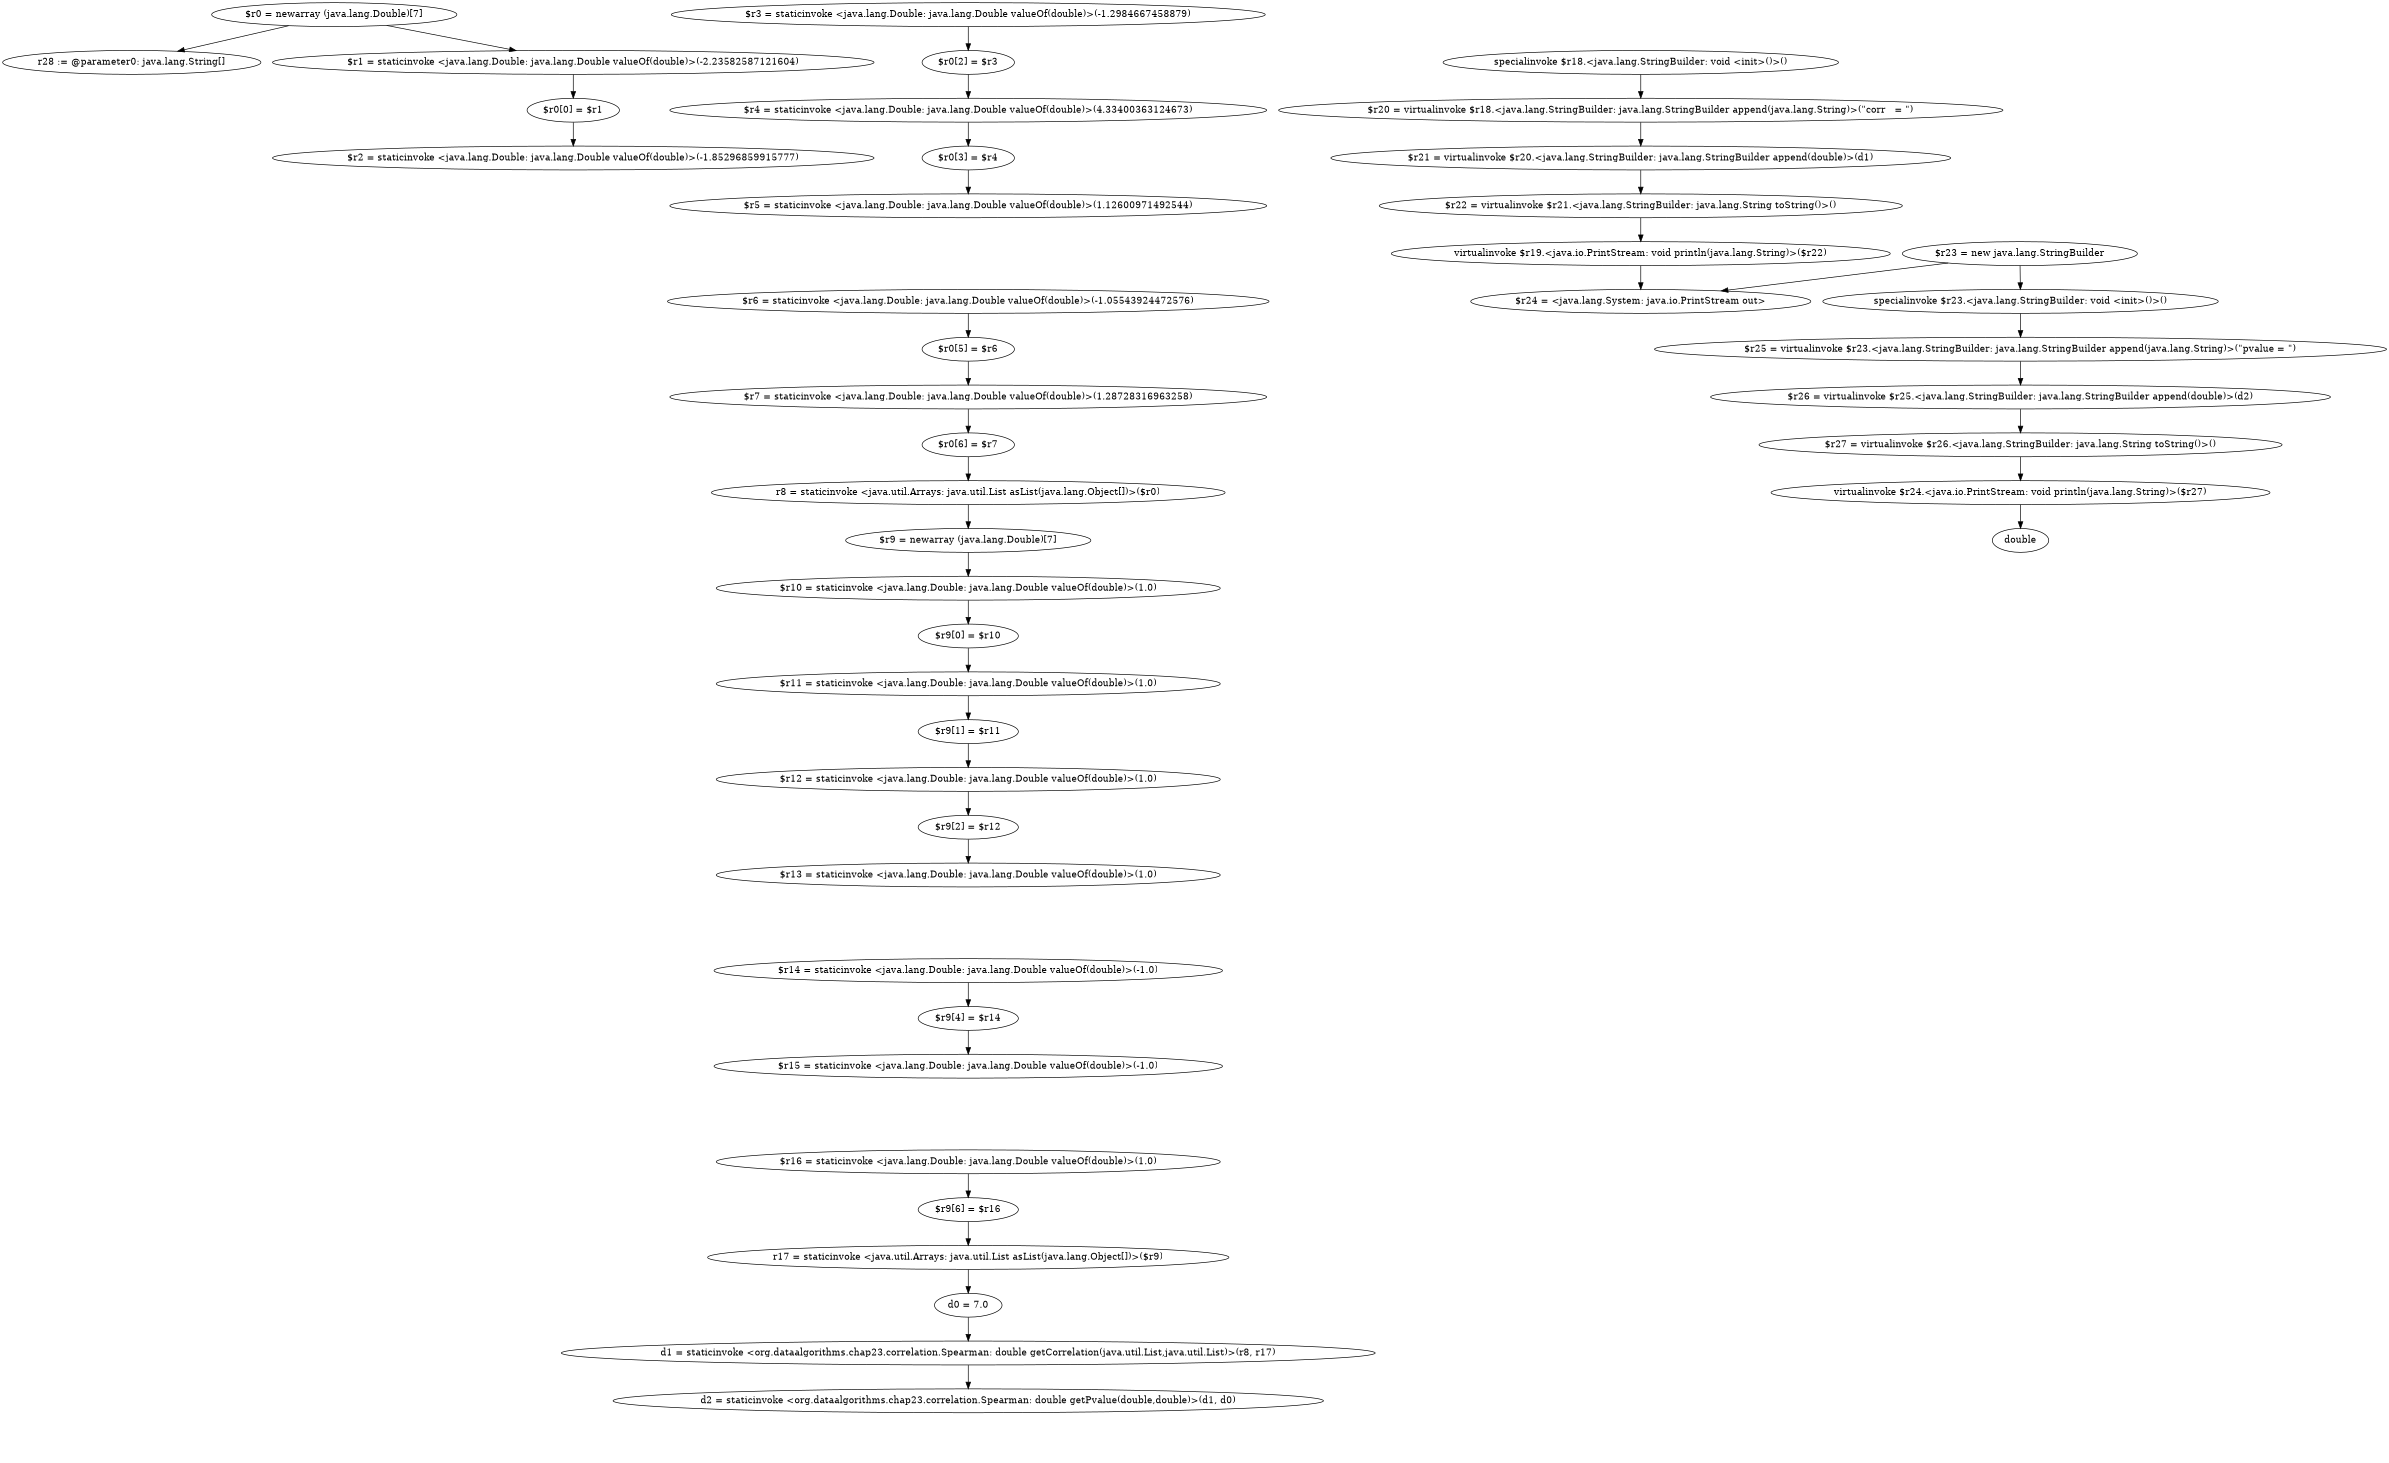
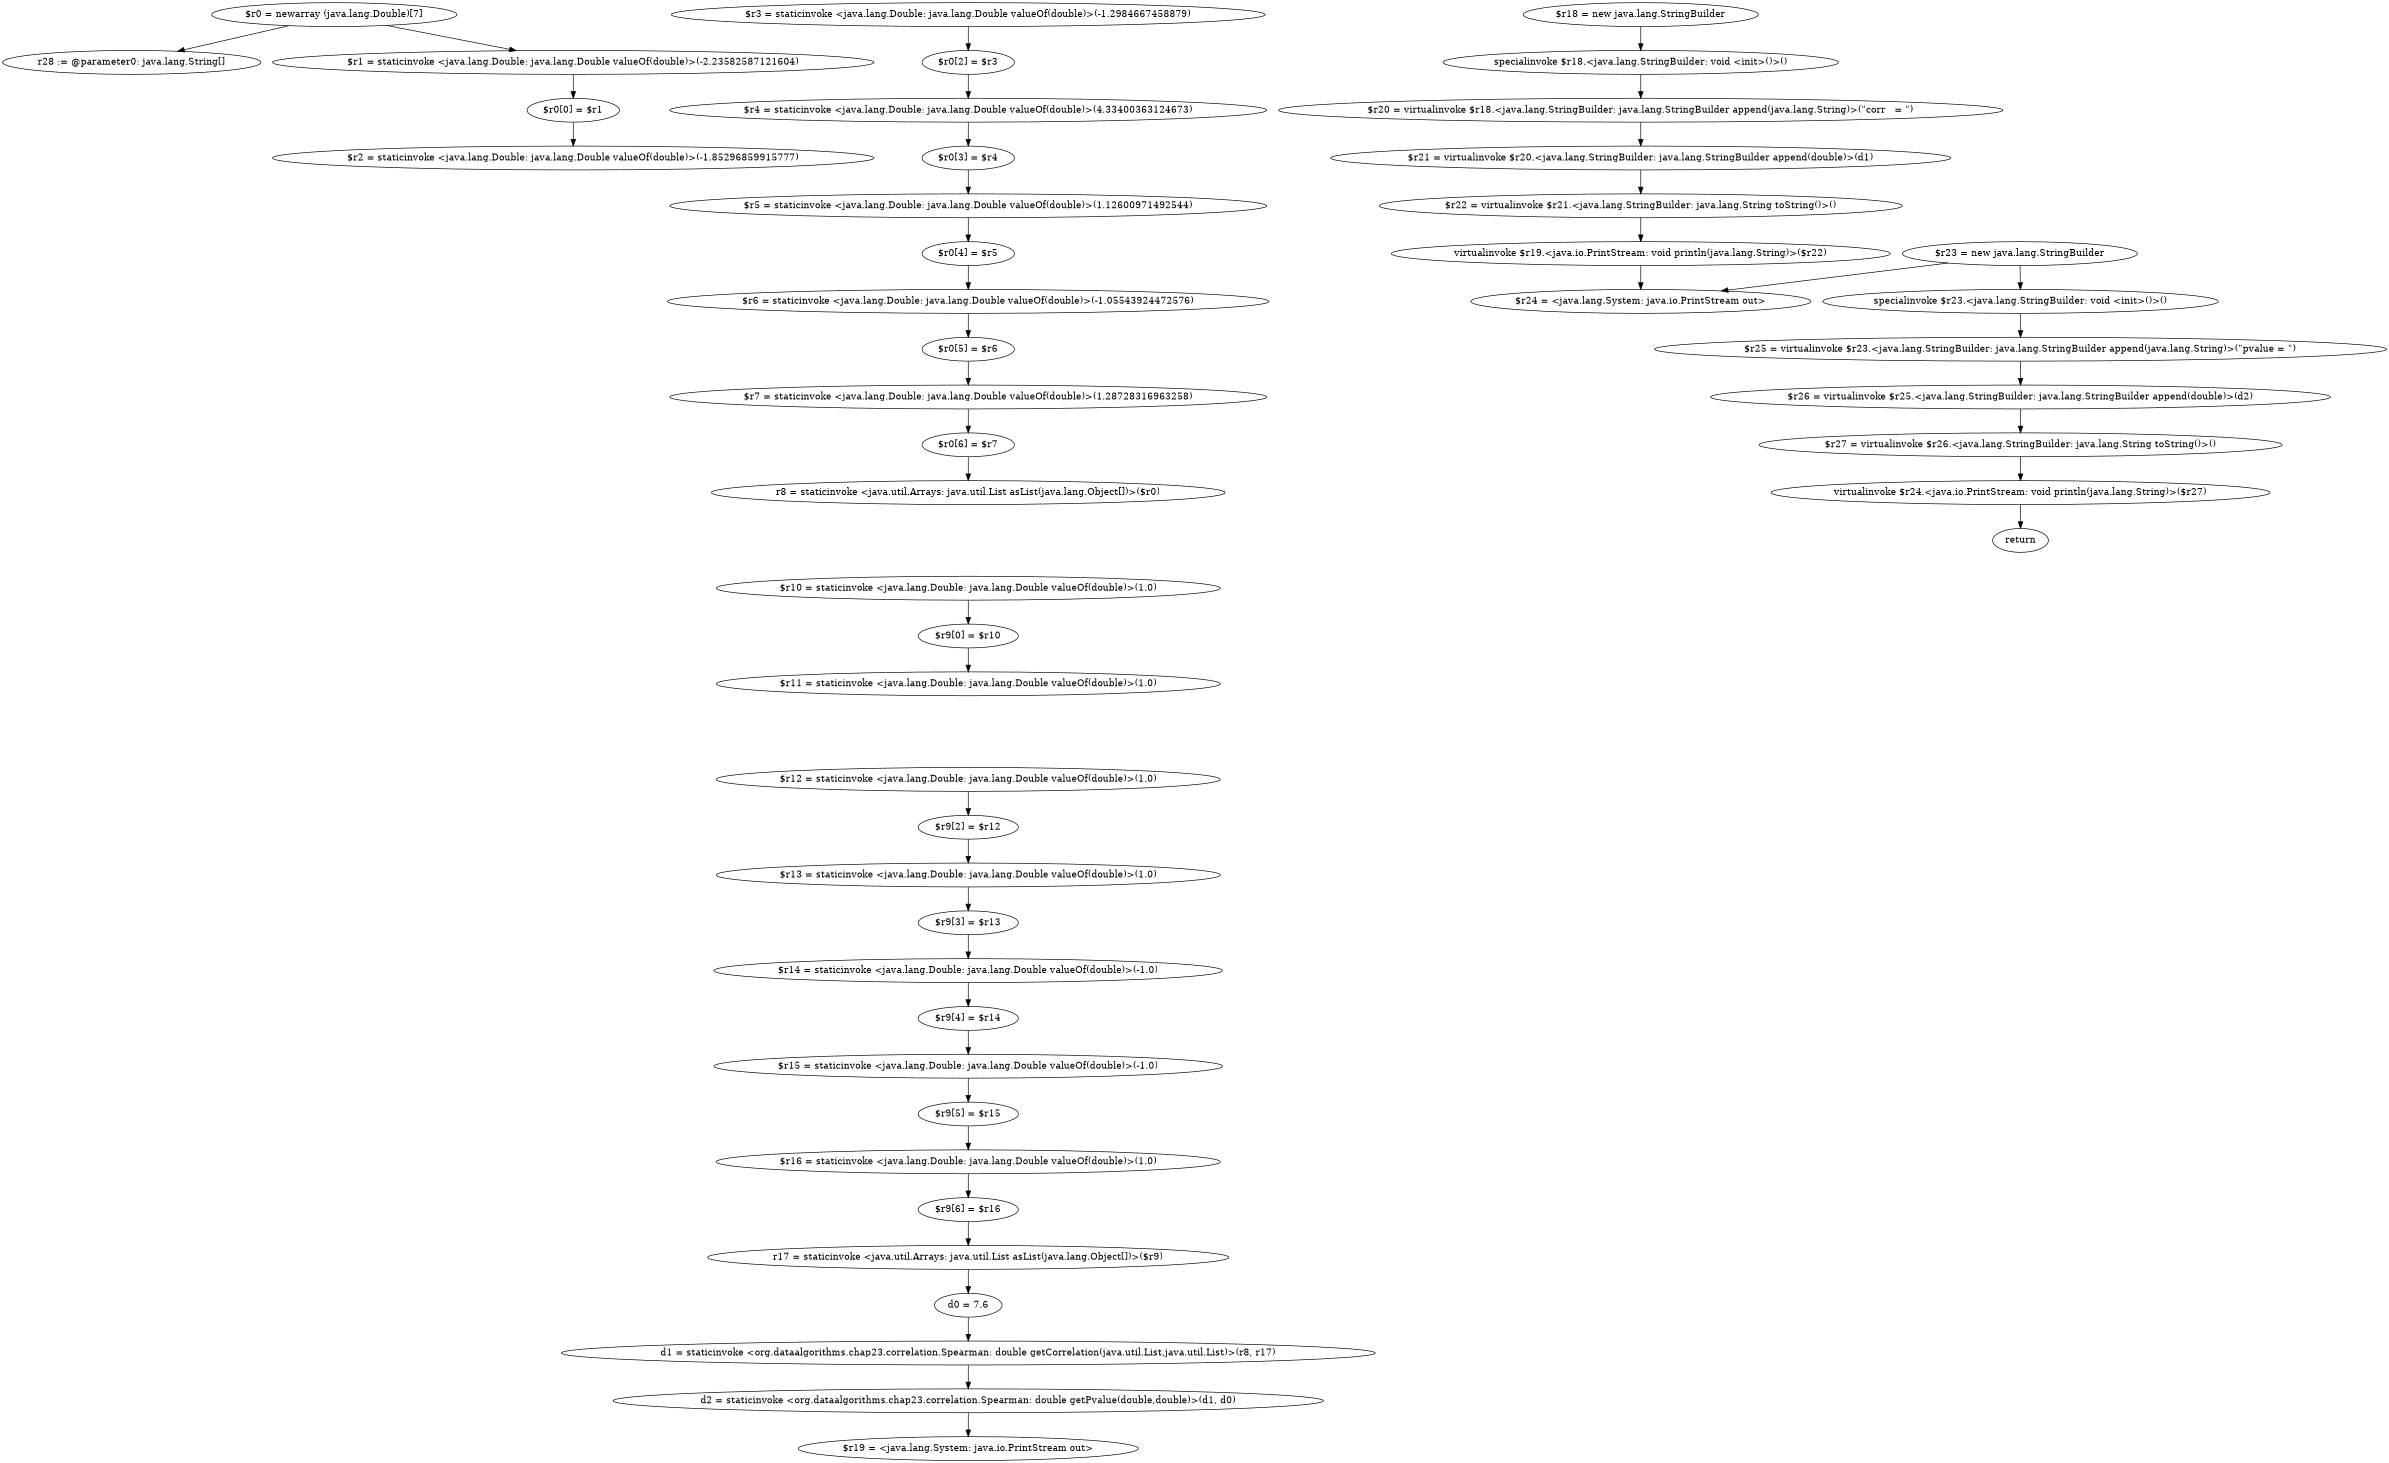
node "$r18 = new java.lang.StringBuilder": added
node "$r0[4] = $r5": added
node "$r9 = newarray (java.lang.Double)[7]": removed
node "double": label "double" -> "return"
node "$r9[1] = $r11": removed
node "$r9[3] = $r13": added
node "$r9[5] = $r15": added
node "d0 = 7.0": label "d0 = 7.0" -> "d0 = 7.6"
node "$r19 = <java.lang.System: java.io.PrintStream out>": added
